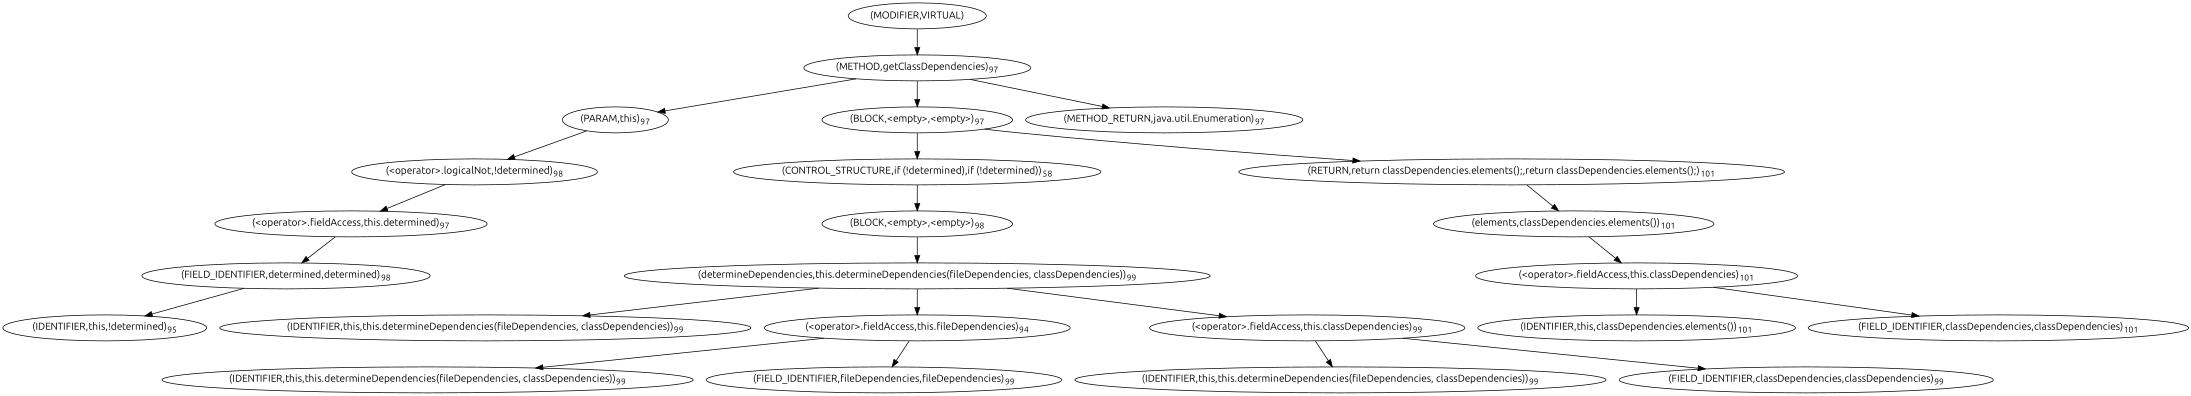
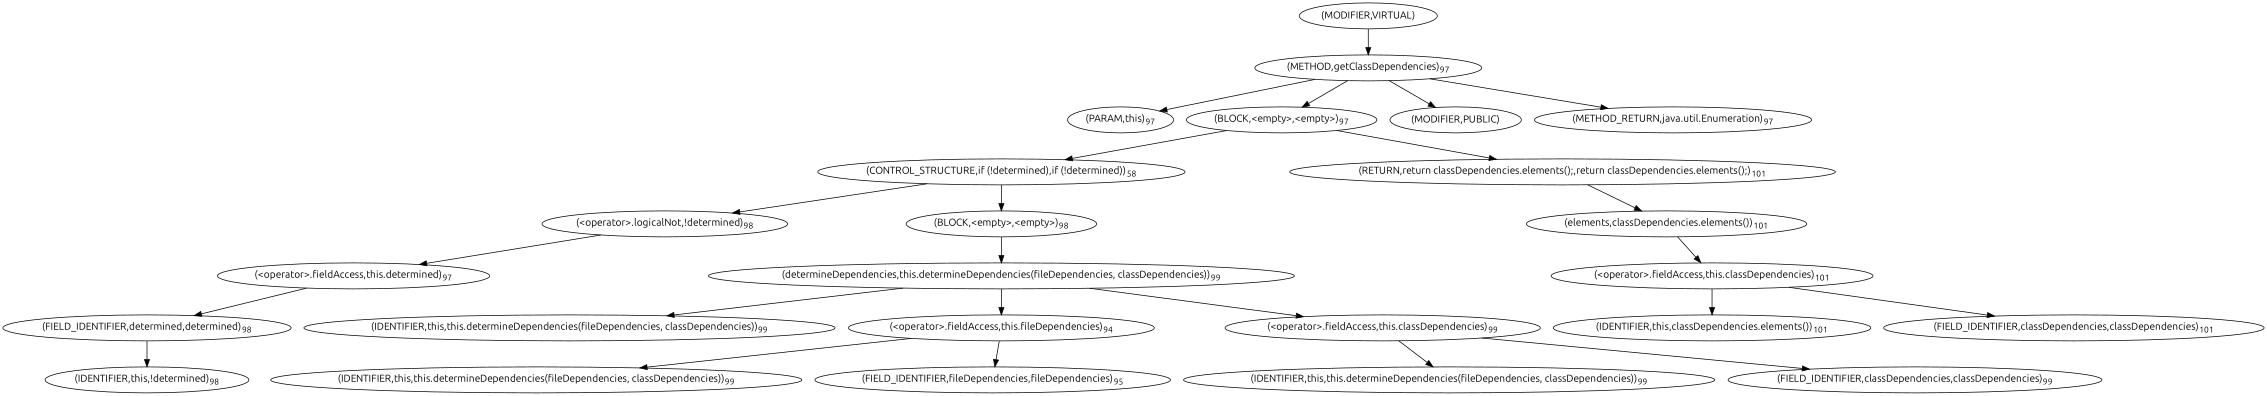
node "(MODIFIER,PUBLIC)": added
edge "(PARAM,this)" -> "(<operator>.logicalNot,!determined)": now "(CONTROL_STRUCTURE,if (!determined),if (!determined))" -> "(<operator>.logicalNot,!determined)"
node "(IDENTIFIER,this,!determined)": text "95" -> "98"
node "(FIELD_IDENTIFIER,fileDependencies,fileDependencies)": text "99" -> "95"
